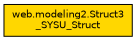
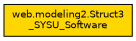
node "web.modeling2.Struct3 _SYSU_Struct": label "web.modeling2.Struct3 _SYSU_Struct" -> "web.modeling2.Struct3 _SYSU_Software"
